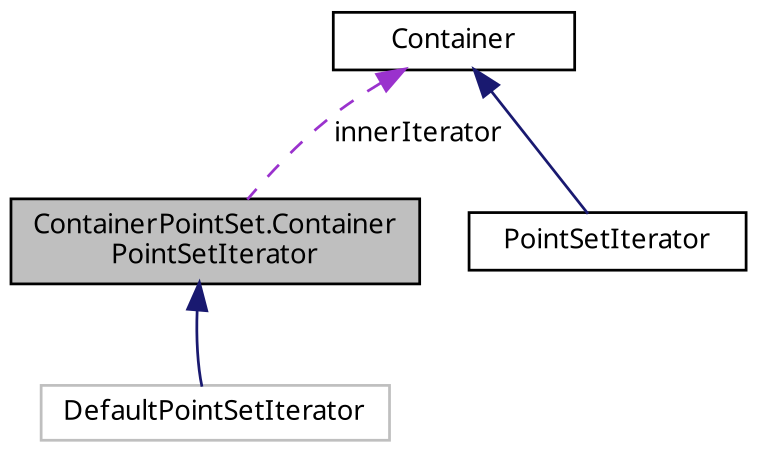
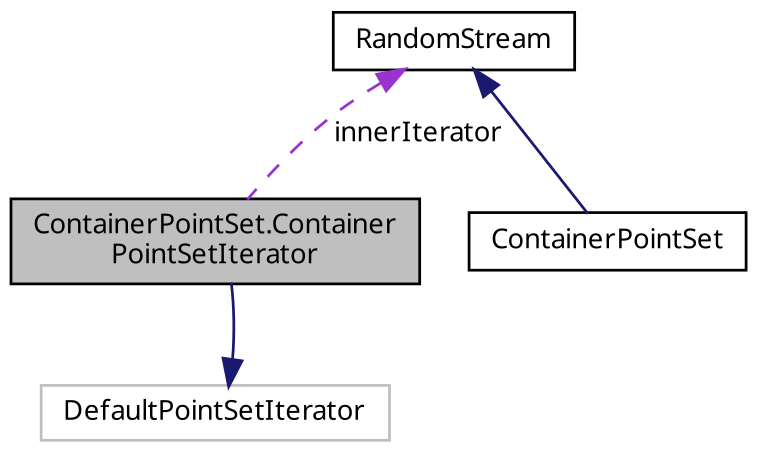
node "Container": label "Container" -> "RandomStream"
node "PointSetIterator": label "PointSetIterator" -> "ContainerPointSet"
edge "DefaultPointSetIterator" -> "ContainerPointSet.Container PointSetIterator": reversed
